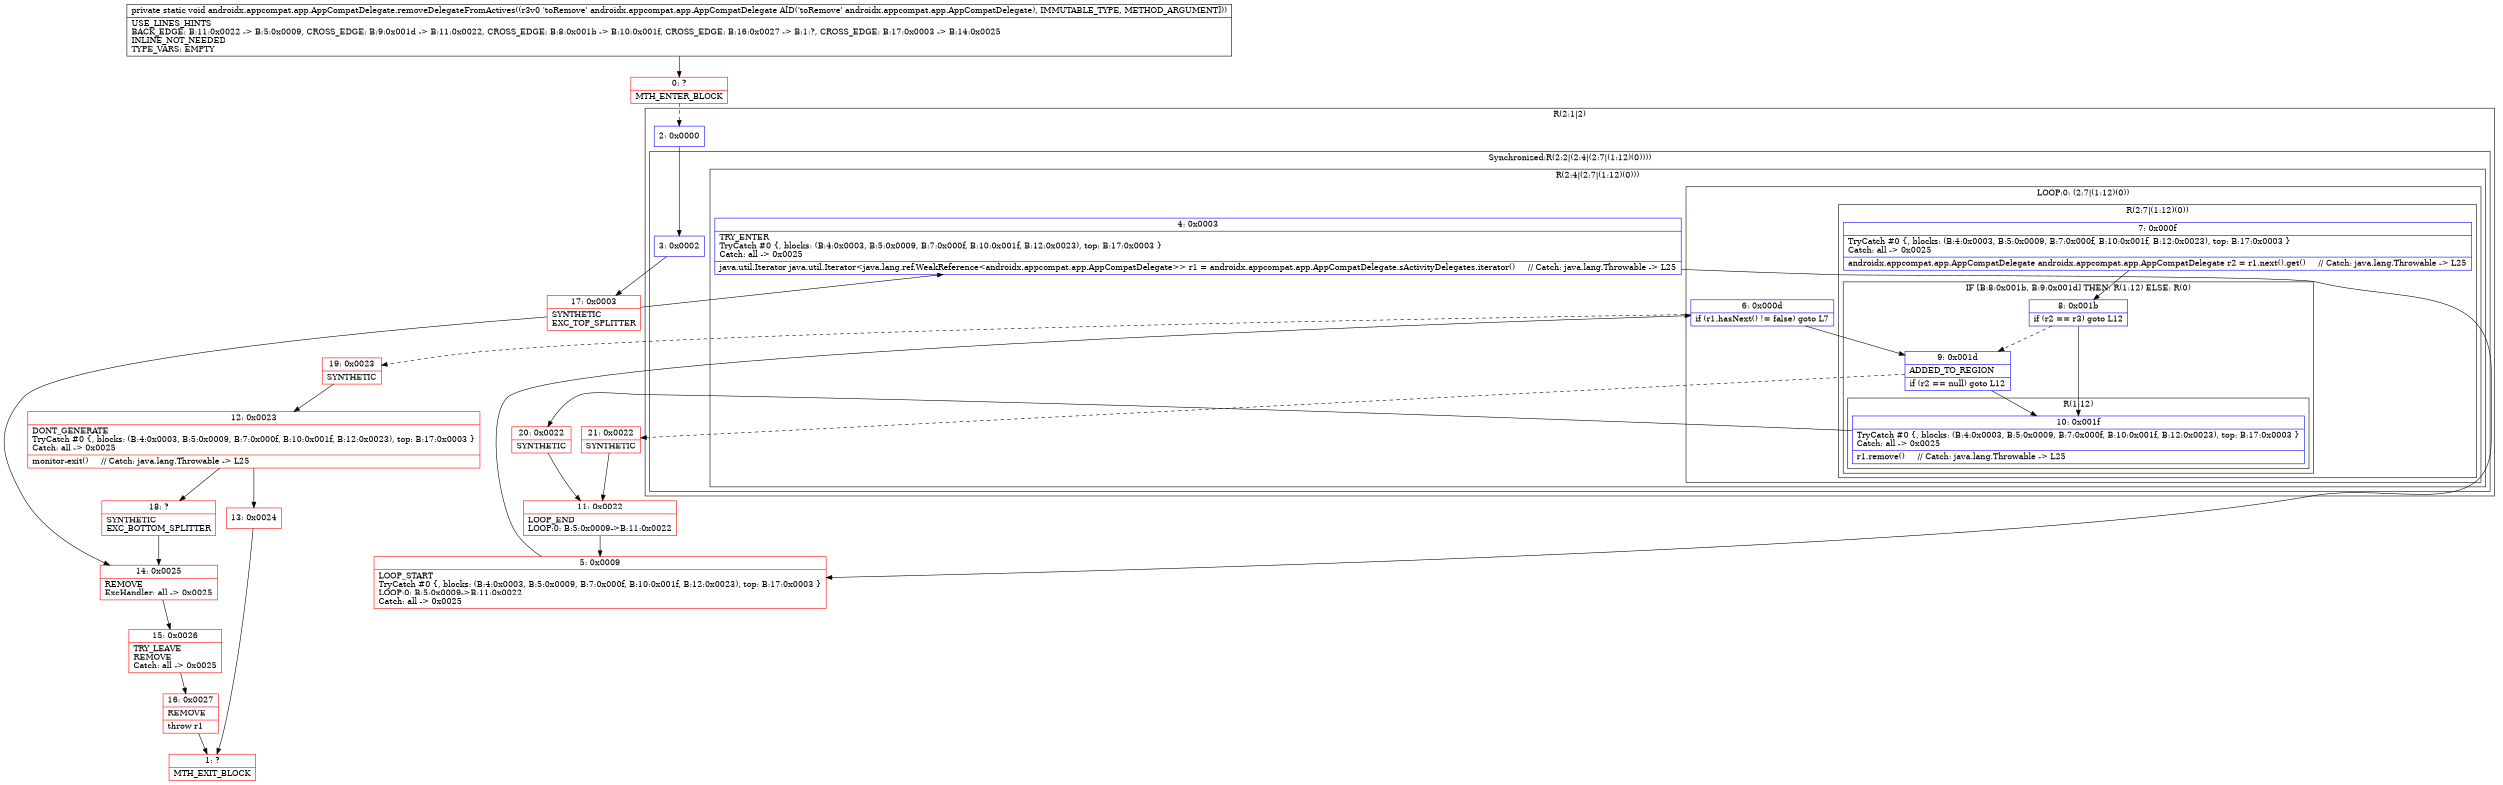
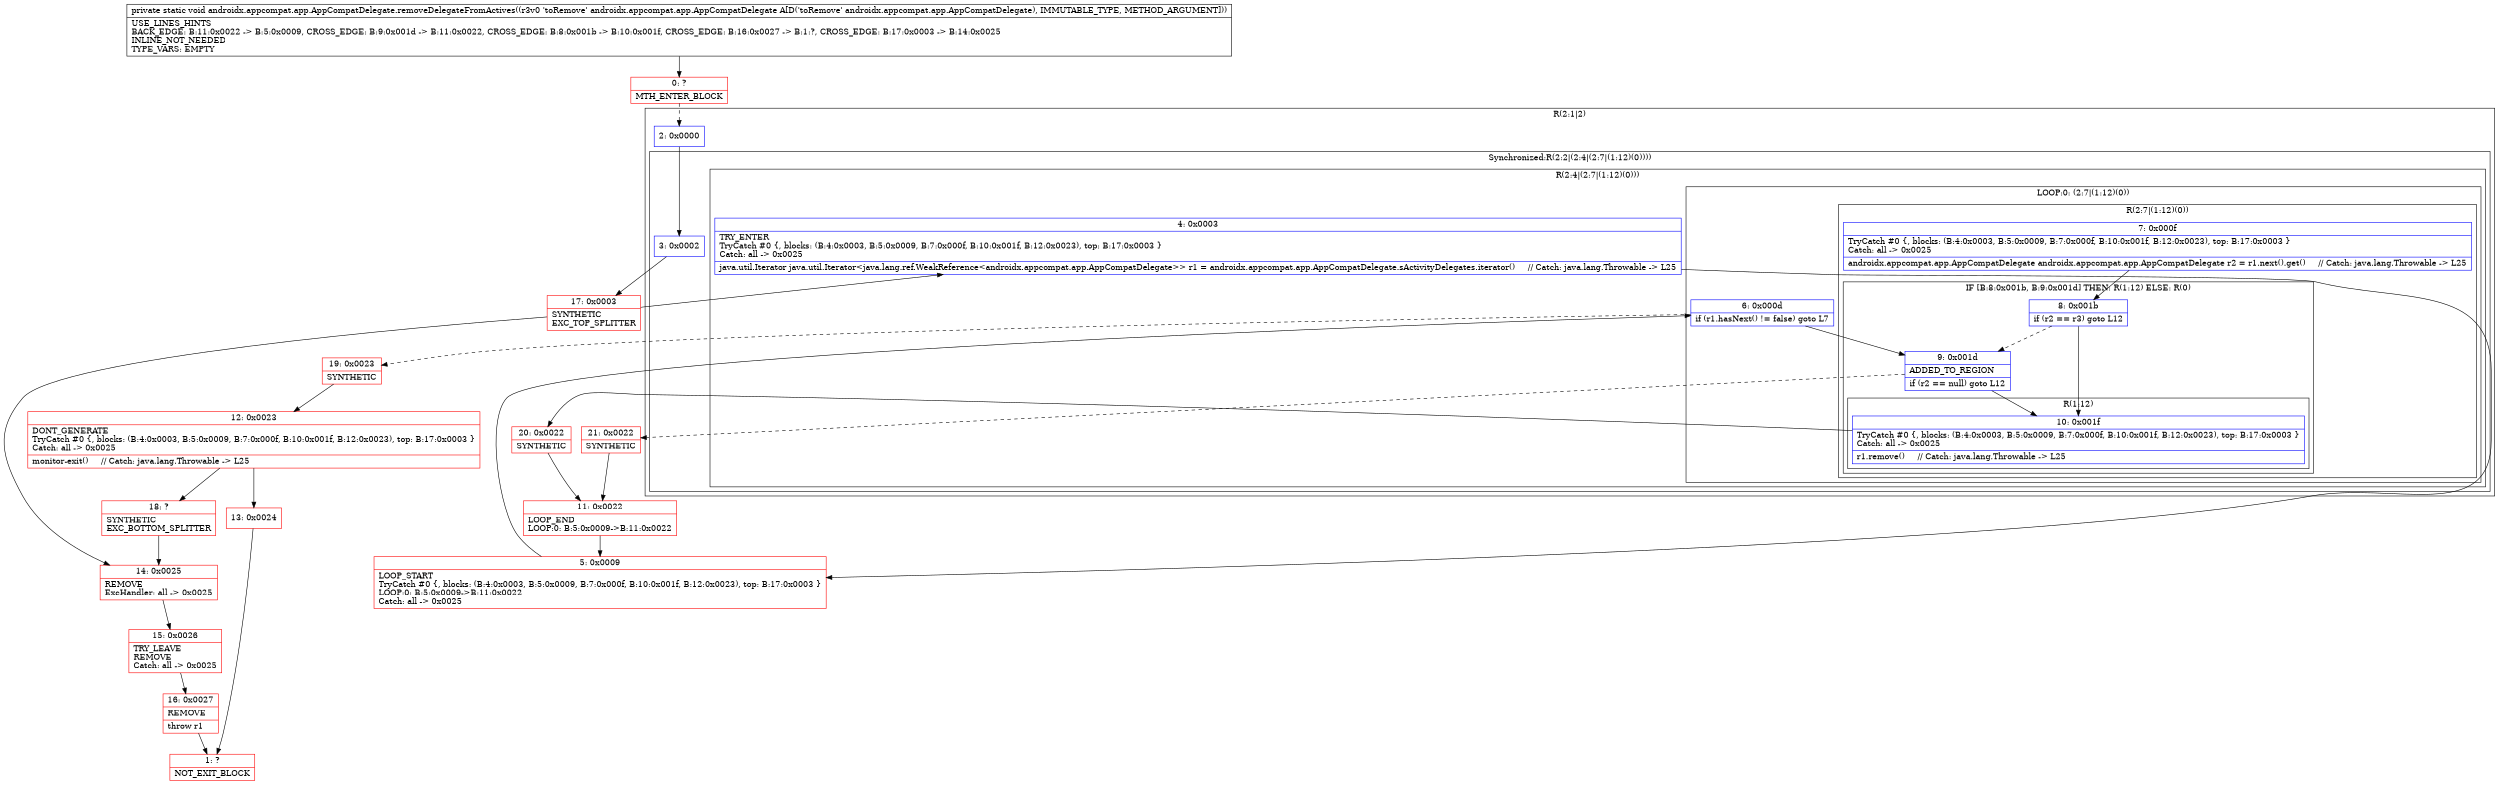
node "1: ?": text "MTH_EXIT_BLOCK" -> "NOT_EXIT_BLOCK"
